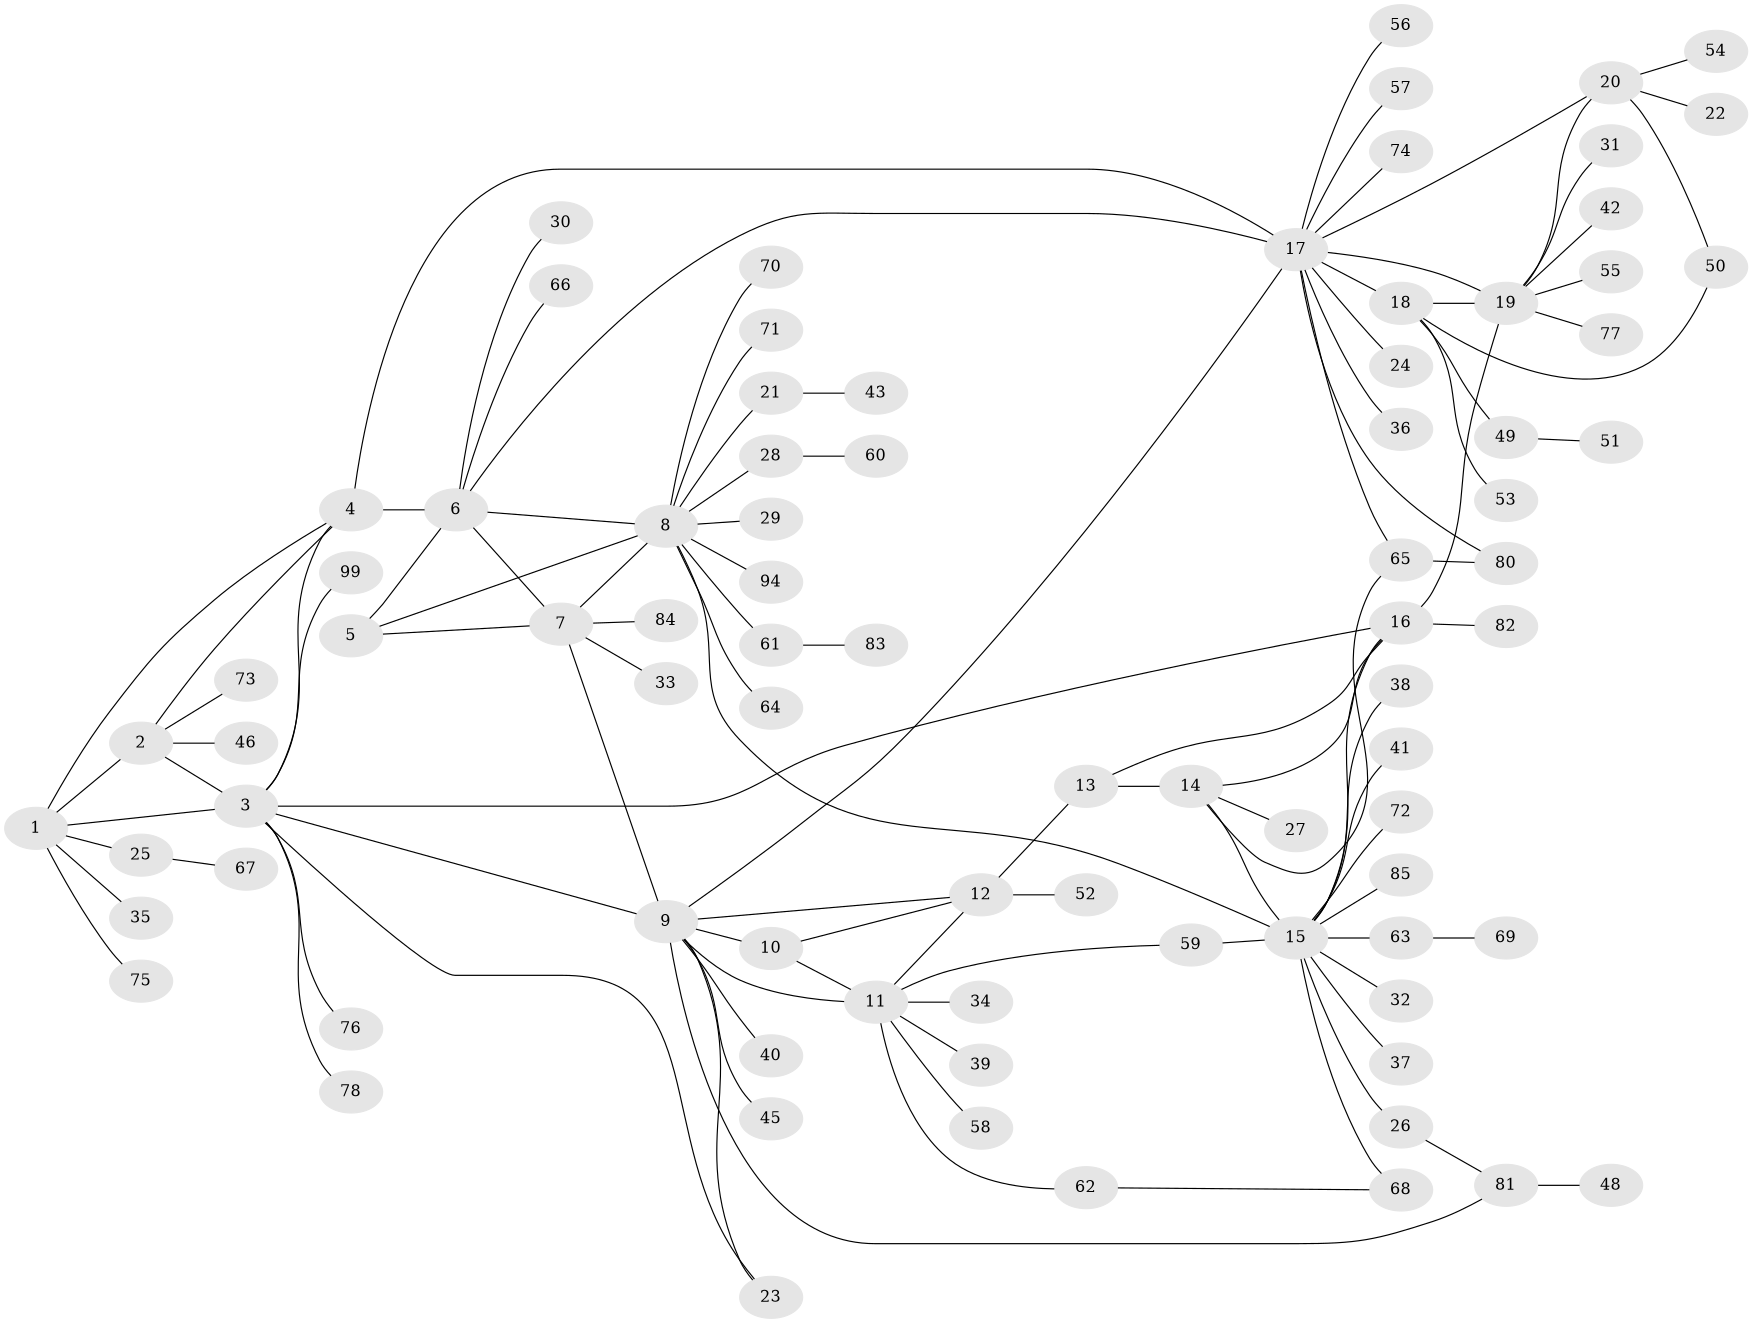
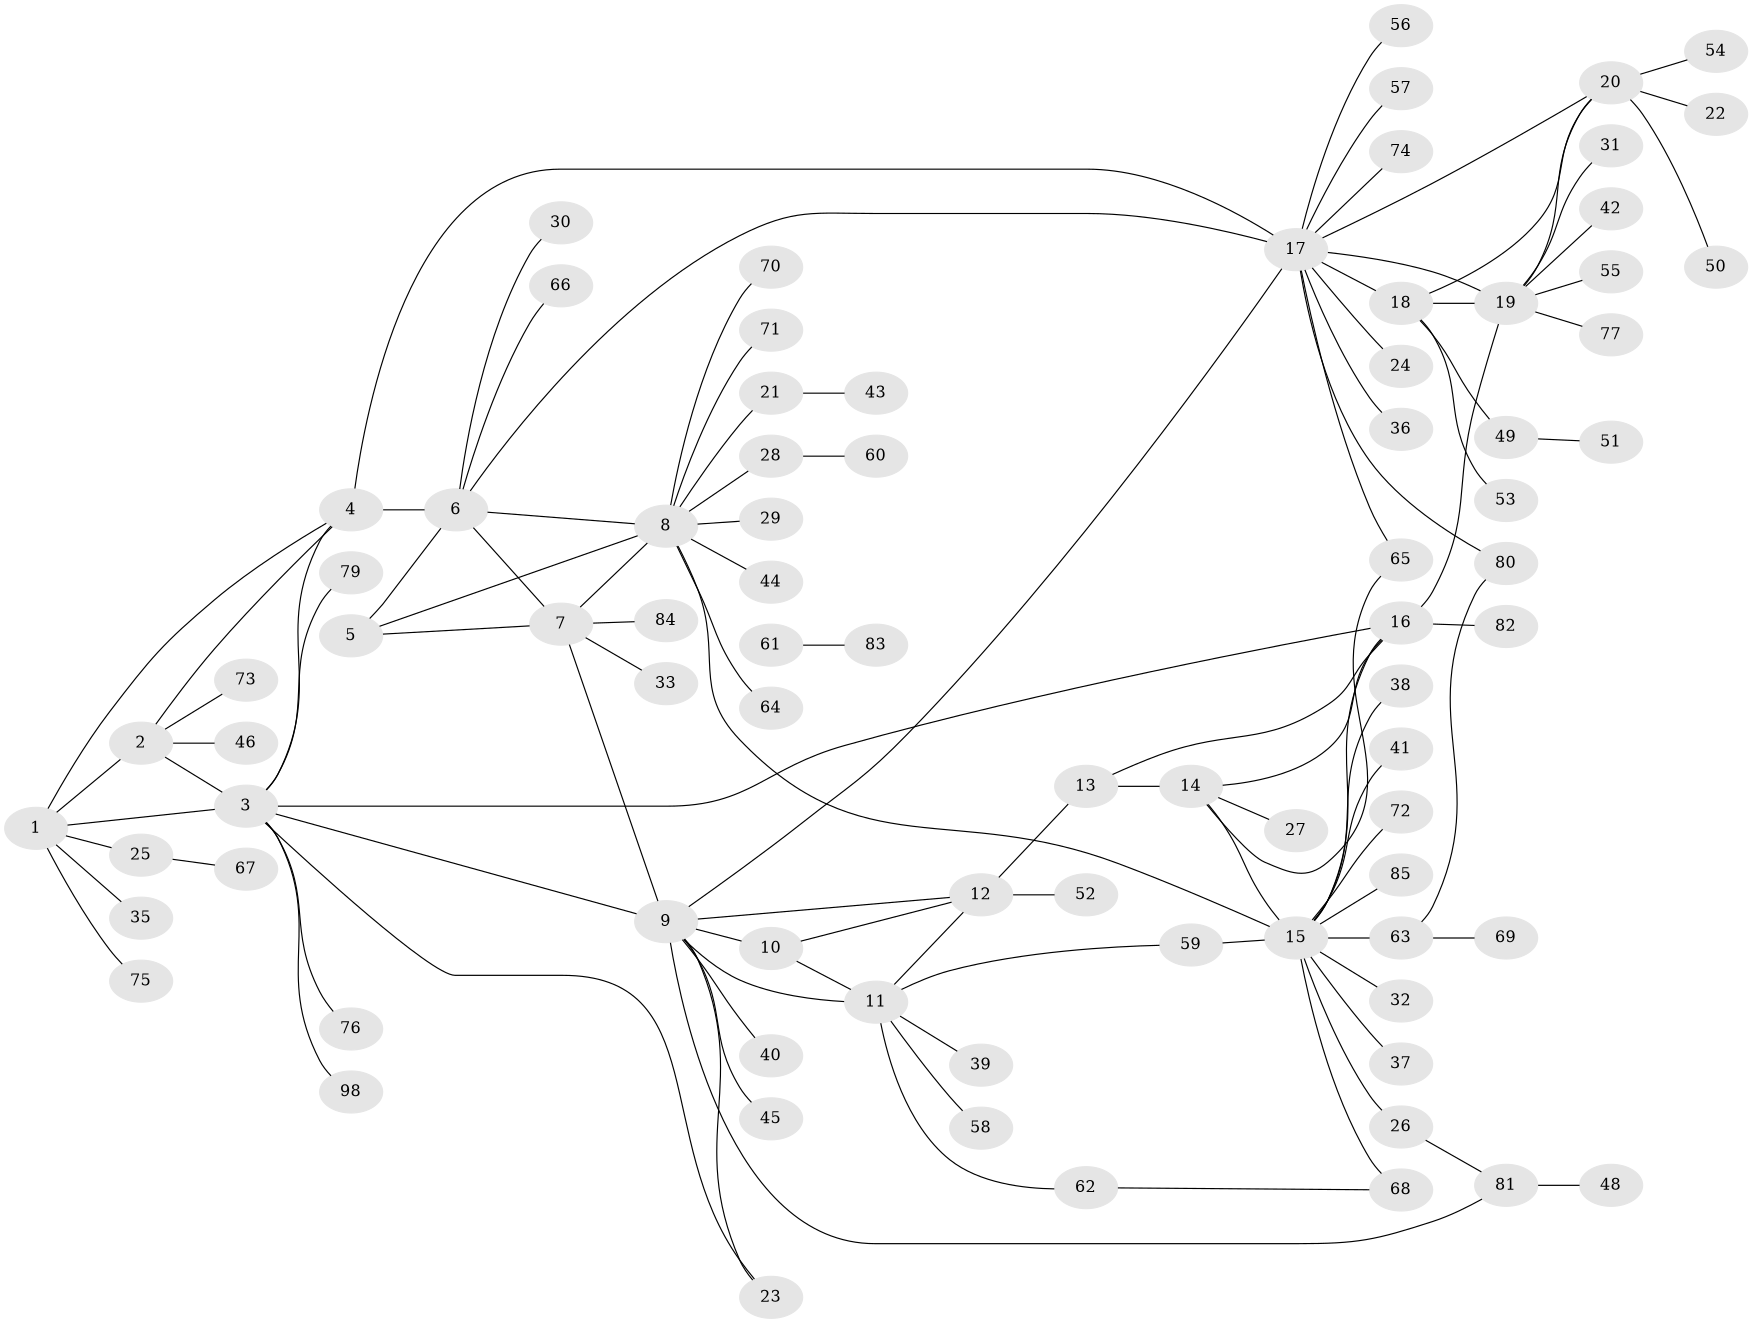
edge "50" -- "18": now "20" -- "18"
edge "65" -- "80": now "63" -- "80"
node "99": label "99" -> "79"
node "94": label "94" -> "44"
edge "8" -- "61": removed
node "34": removed
node "78": label "78" -> "98"
